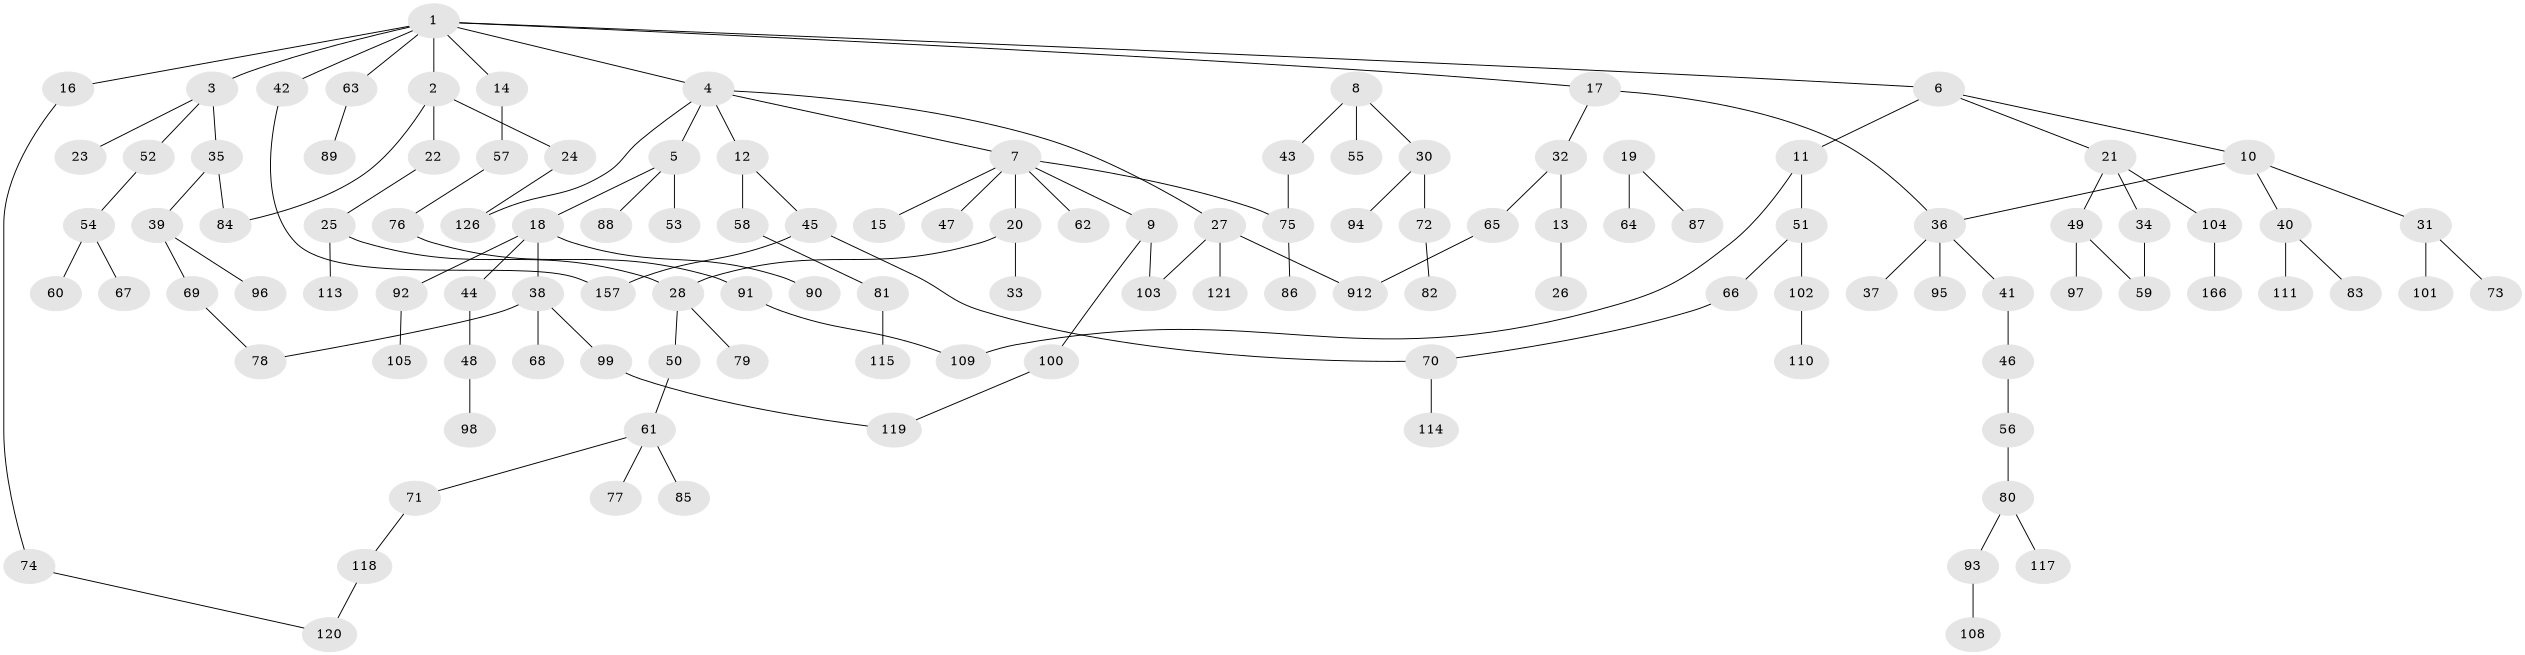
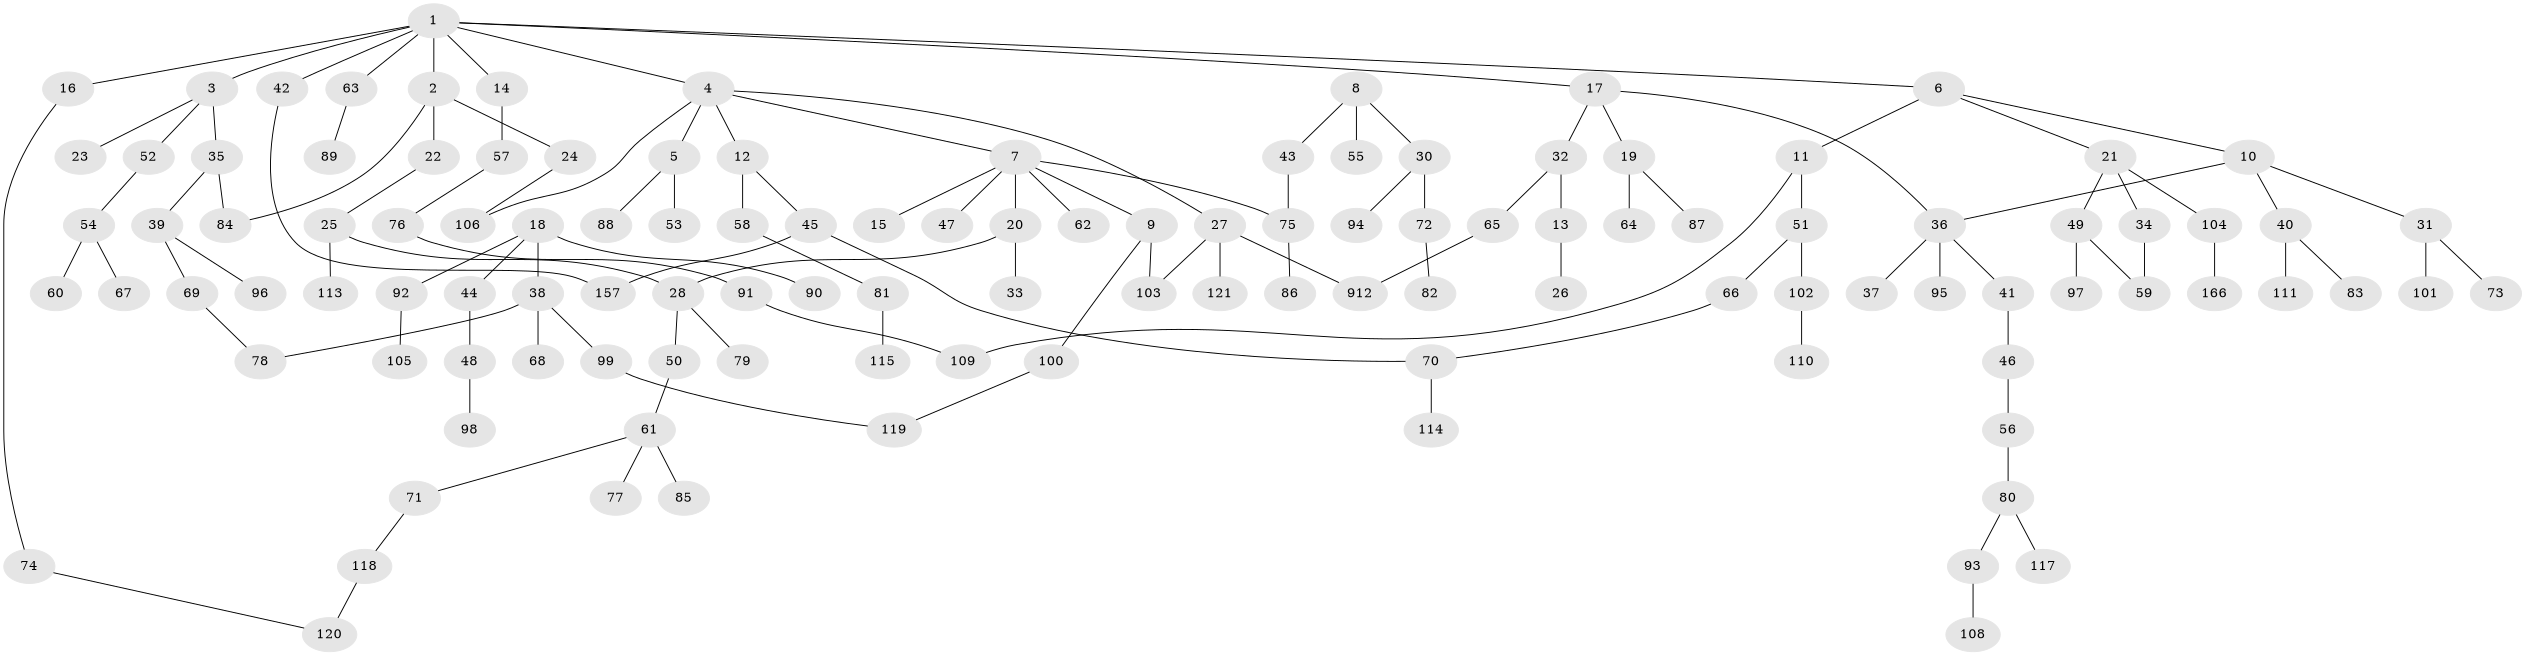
edge "17" -- "19": added
edge "5" -- "18": removed
node "126": label "126" -> "106"
